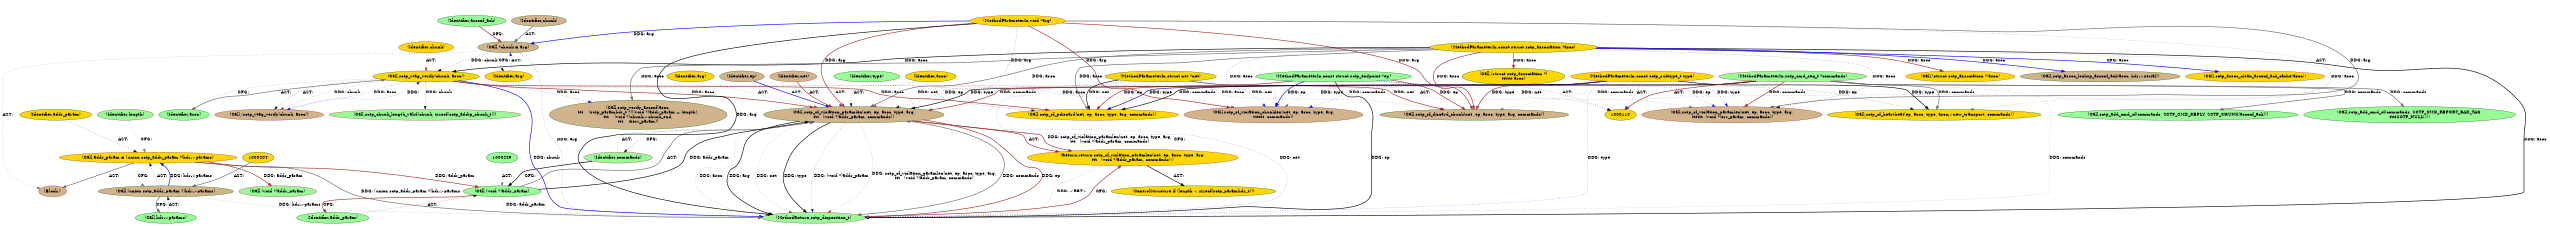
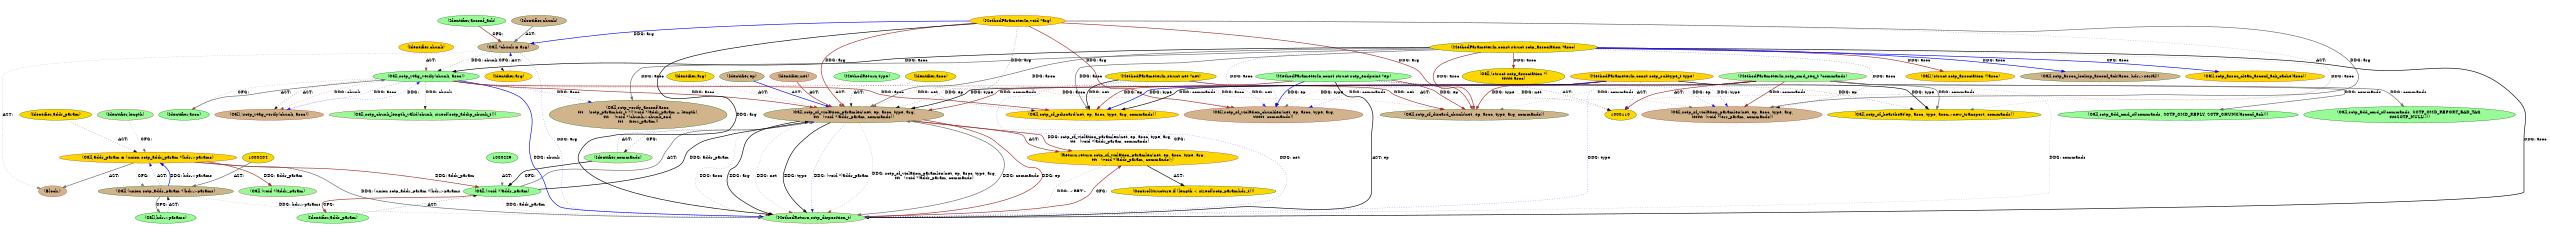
node "(Call,sctp_vtag_verify(chunk, asoc))": fillcolor gold -> palegreen
node "(Identifier,type)": label "(Identifier,type)" -> "(MethodReturn,type)"
edge "(MethodParameterIn,const struct sctp_endpoint *ep)" -> "(MethodReturn,sctp_disposition_t)": label "DDG: ep" -> "AST: ep"
